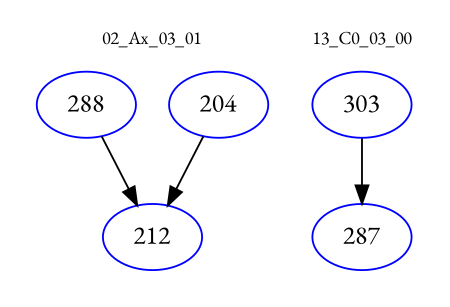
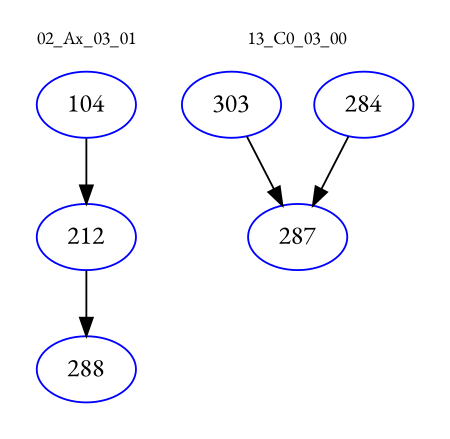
node "204": label "204" -> "104"
node "284": added
edge "288" -> "212": reversed
